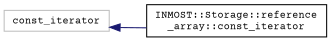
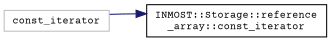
edge "INMOST::Storage::reference _array::const_iterator" -> "const_iterator": reversed
